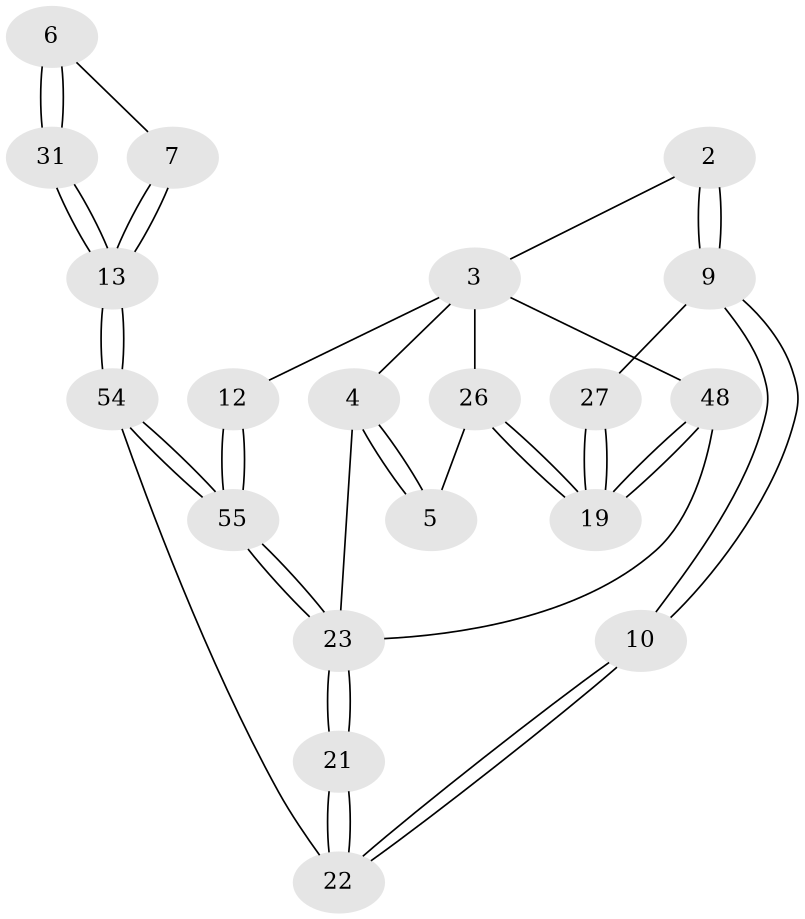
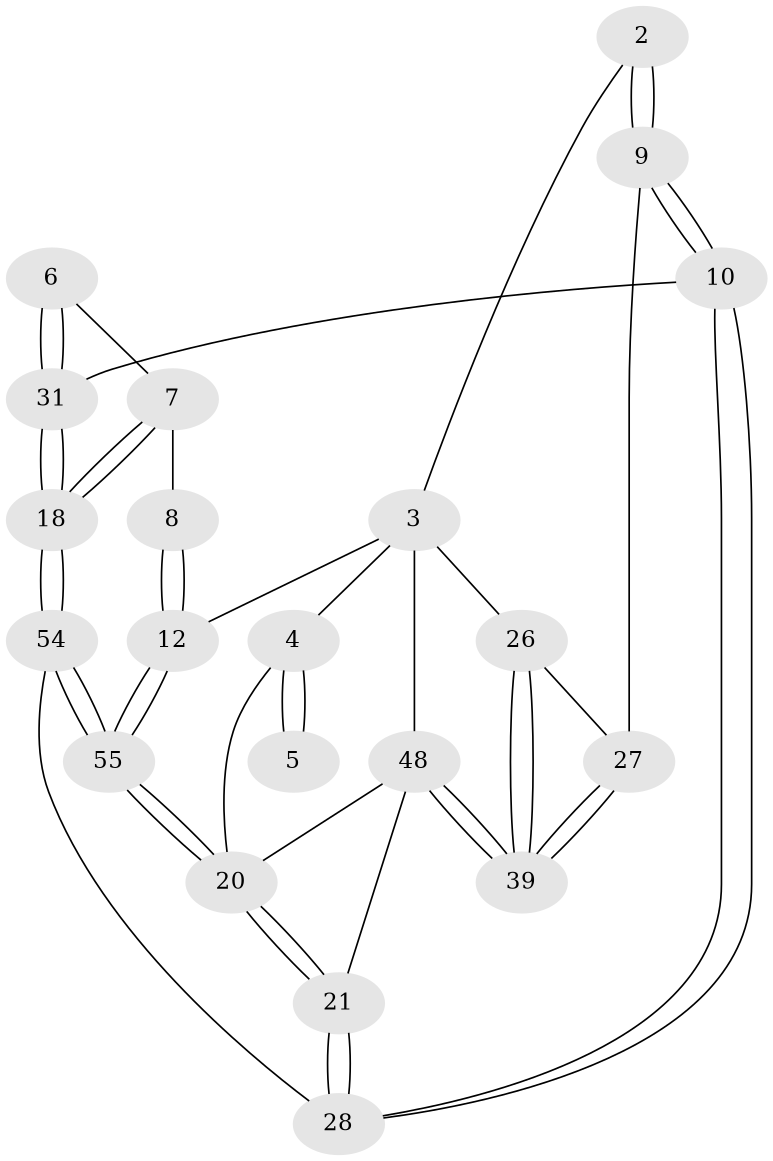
node "13": label "13" -> "18"
edge "10" -- "31": added
edge "26" -- "5": now "26" -- "27"
node "8": added
node "19": label "19" -> "39"
node "23": label "23" -> "20"
node "22": label "22" -> "28"
edge "48" -- "21": added
